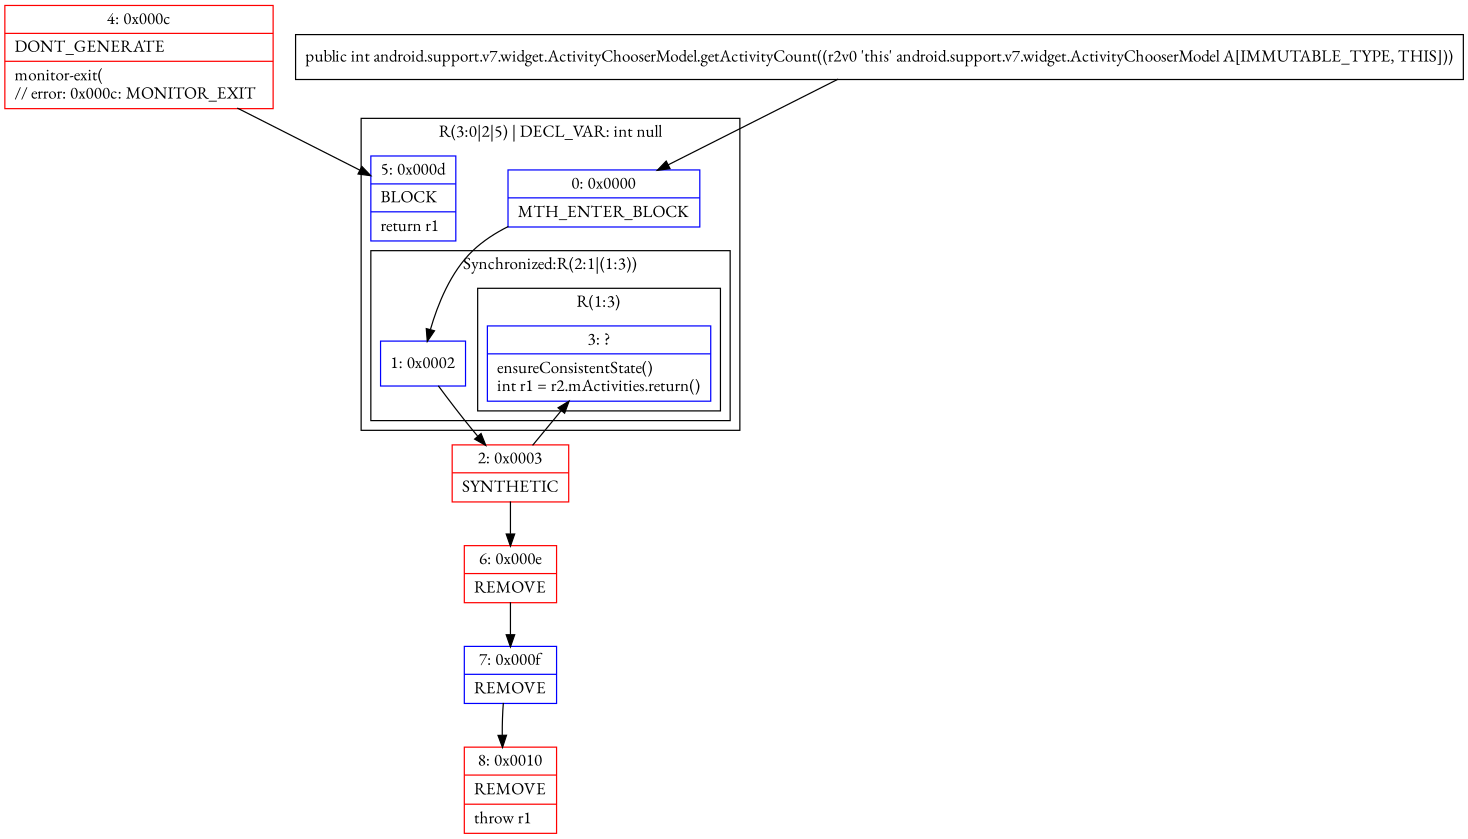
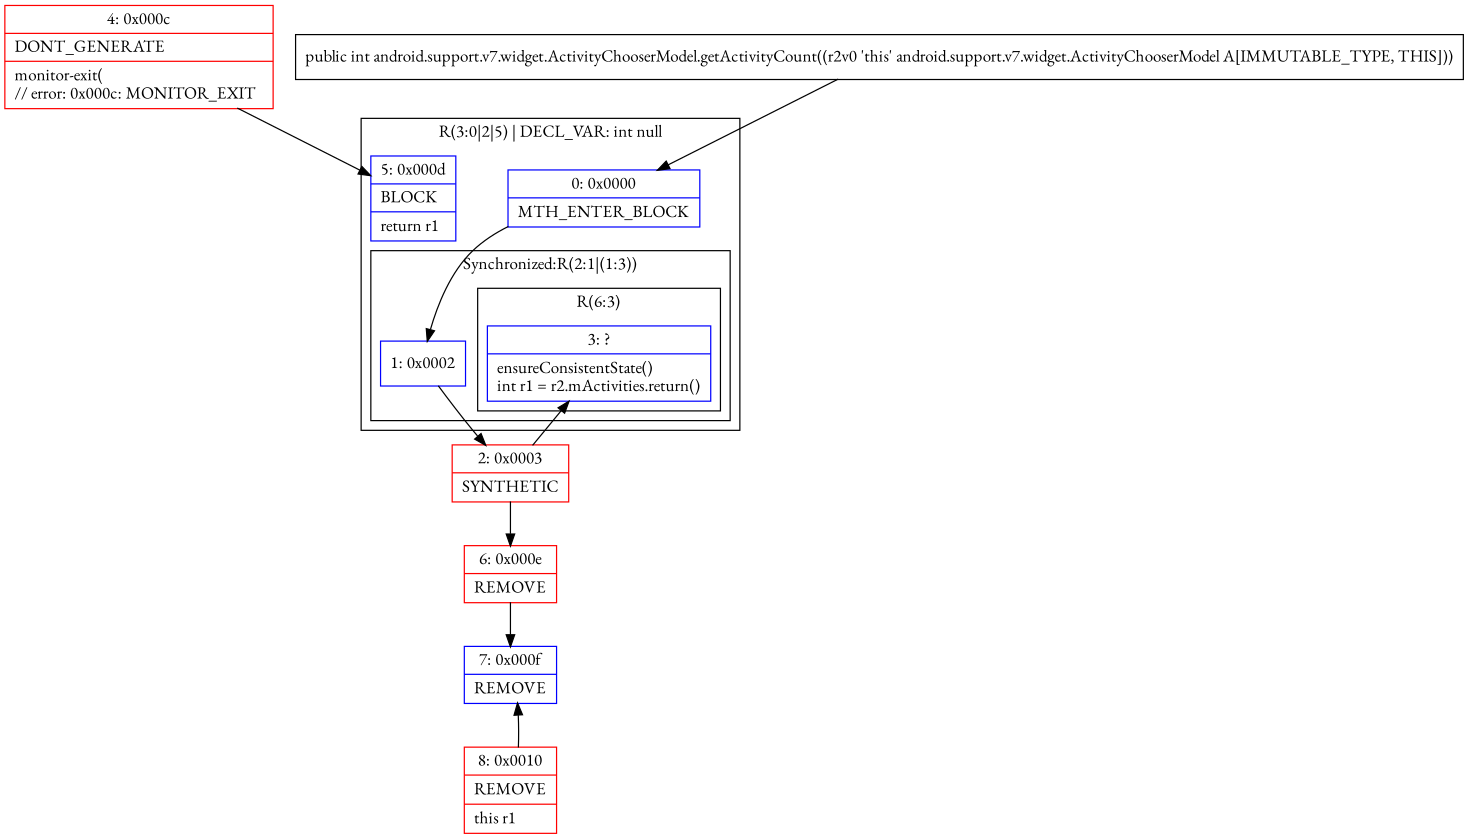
cluster "R(1:3)": label "R(1:3)" -> "R(6:3)"
edge "7: 0x000f" -> "8: 0x0010": reversed
node "8: 0x0010": text "throw r1" -> "this r1"
